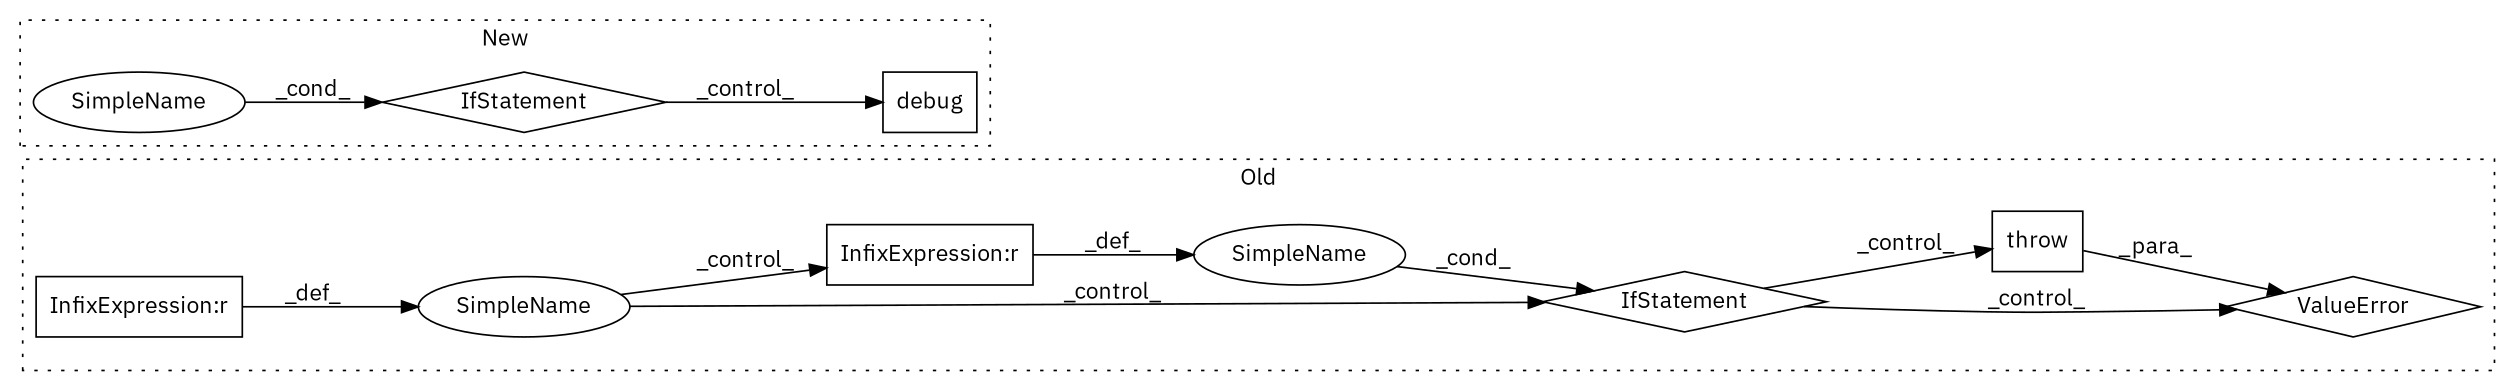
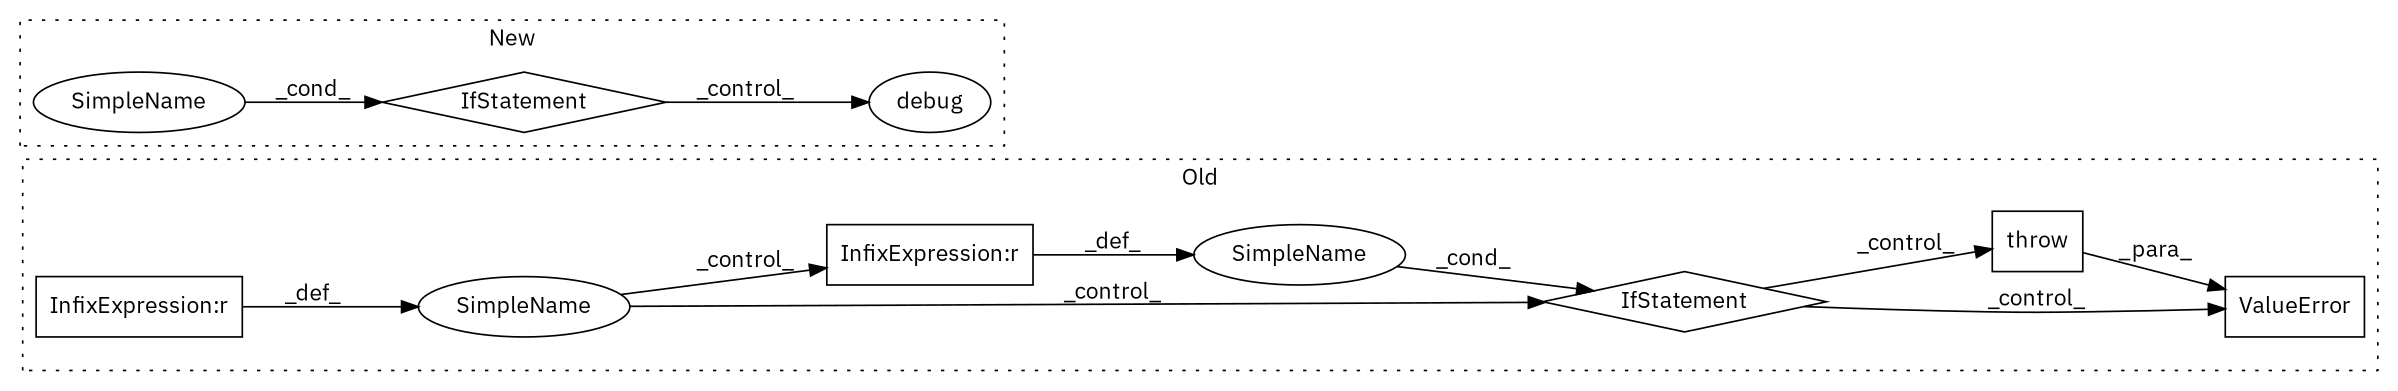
node "debug": shape box -> ellipse
node "ValueError": shape diamond -> box
